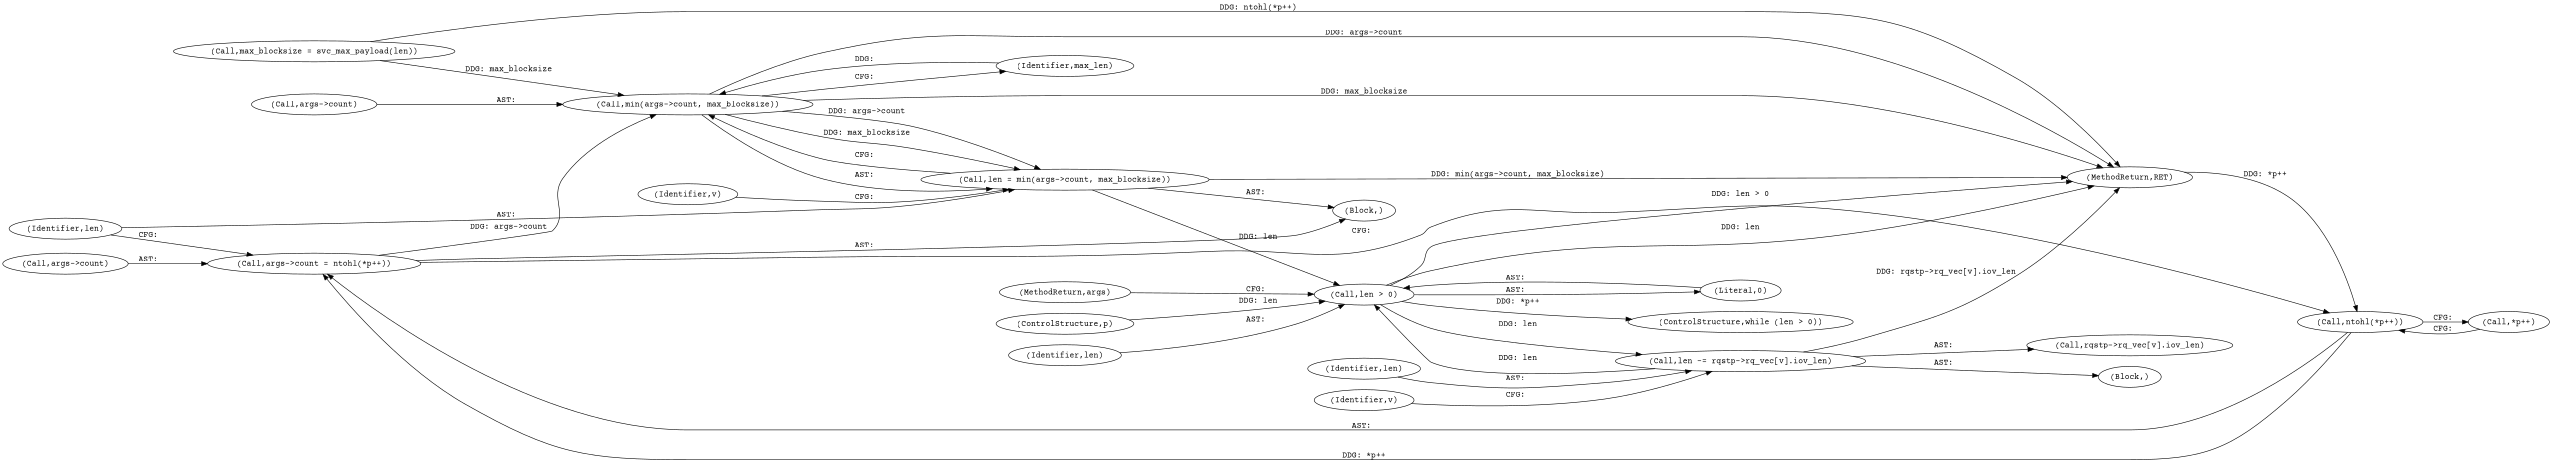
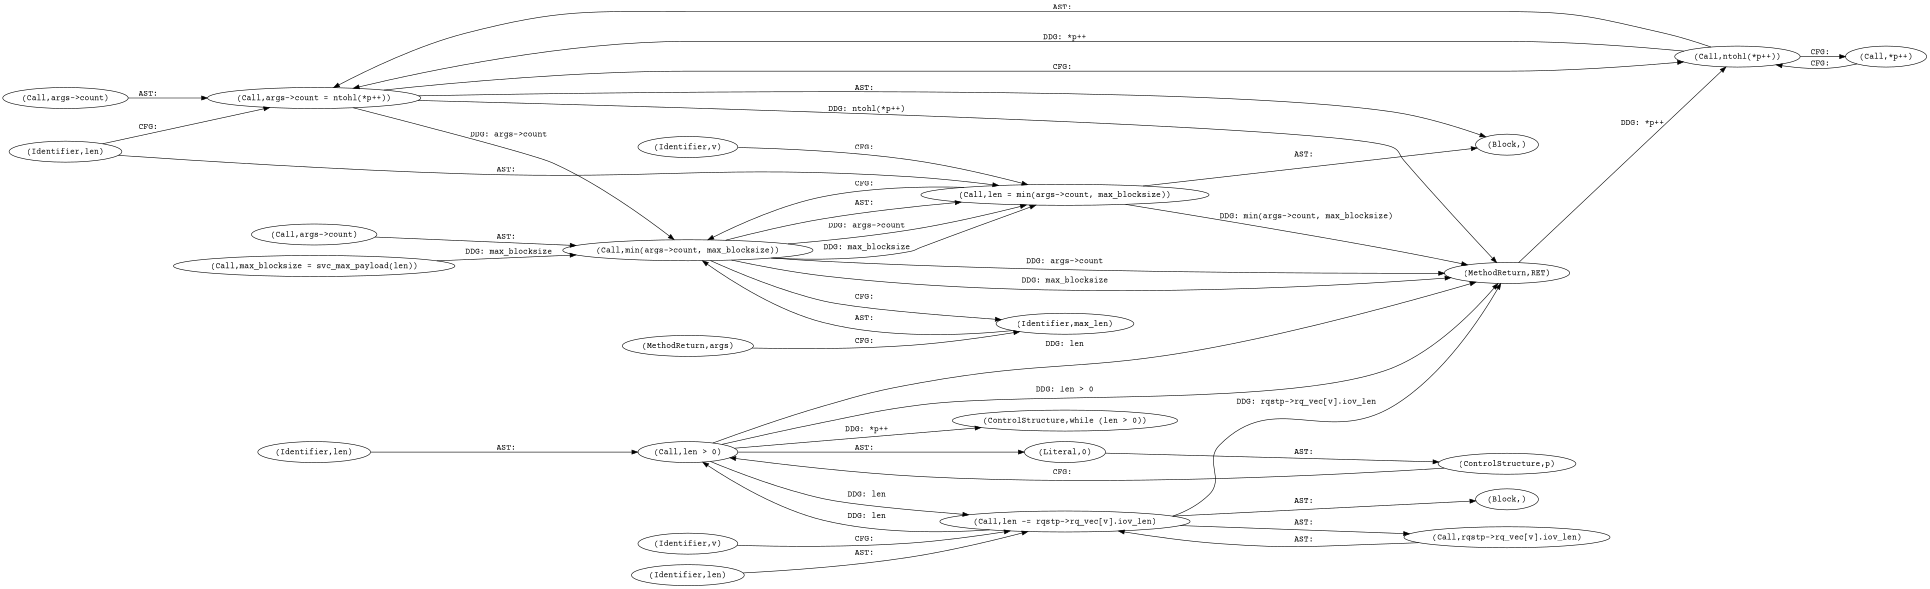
edge "(Call,max_blocksize = svc_max_payload(len))" -> "(MethodReturn,RET)": now "(Call,args->count = ntohl(*p++))" -> "(MethodReturn,RET)"
edge "(Identifier,max_len)" -> "(Call,min(args->count, max_blocksize))": label "DDG: " -> "AST: "
edge "(Call,len = min(args->count, max_blocksize))" -> "(Call,len > 0)": removed, label "DDG: len"
edge "(Literal,0)" -> "(Call,len > 0)": now "(Literal,0)" -> "(ControlStructure,p)"
edge "(MethodReturn,args)" -> "(Call,len > 0)": now "(MethodReturn,args)" -> "(Identifier,max_len)"
edge "(ControlStructure,p)" -> "(Call,len > 0)": label "DDG: len" -> "CFG: "
edge "(Call,rqstp->rq_vec[v].iov_len)" -> "(Call,len -= rqstp->rq_vec[v].iov_len)": added, label "AST:"
